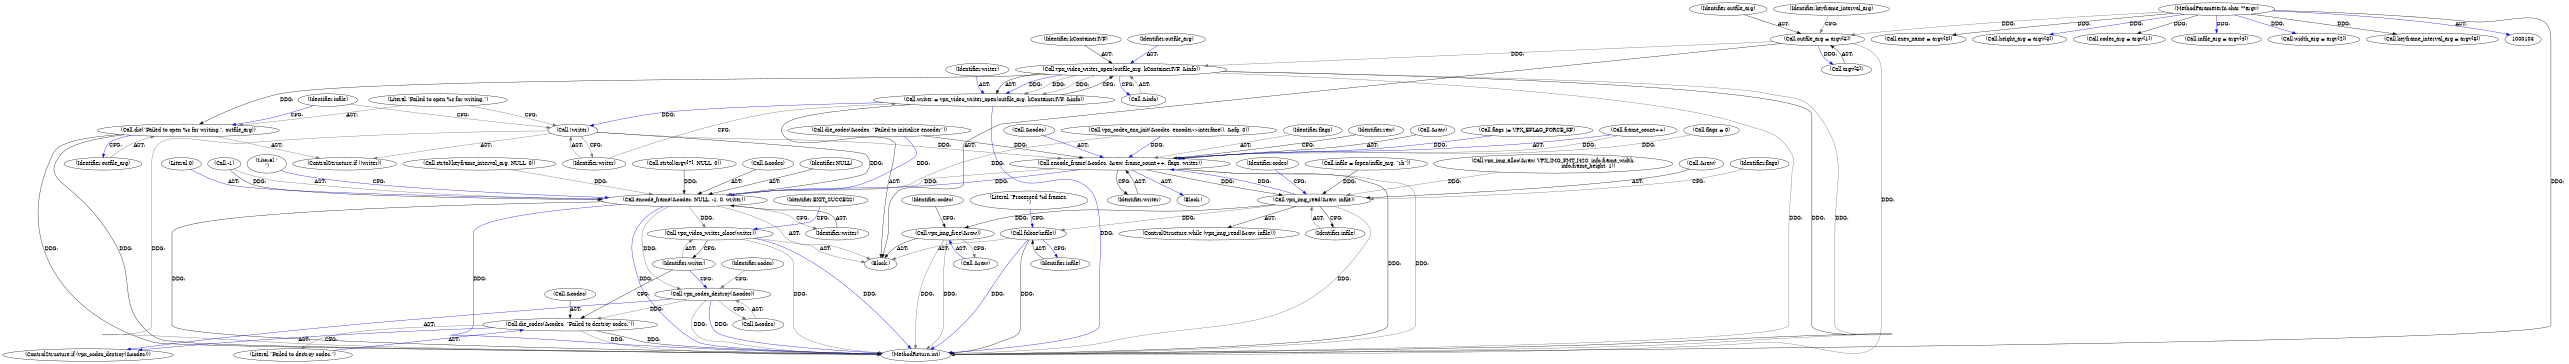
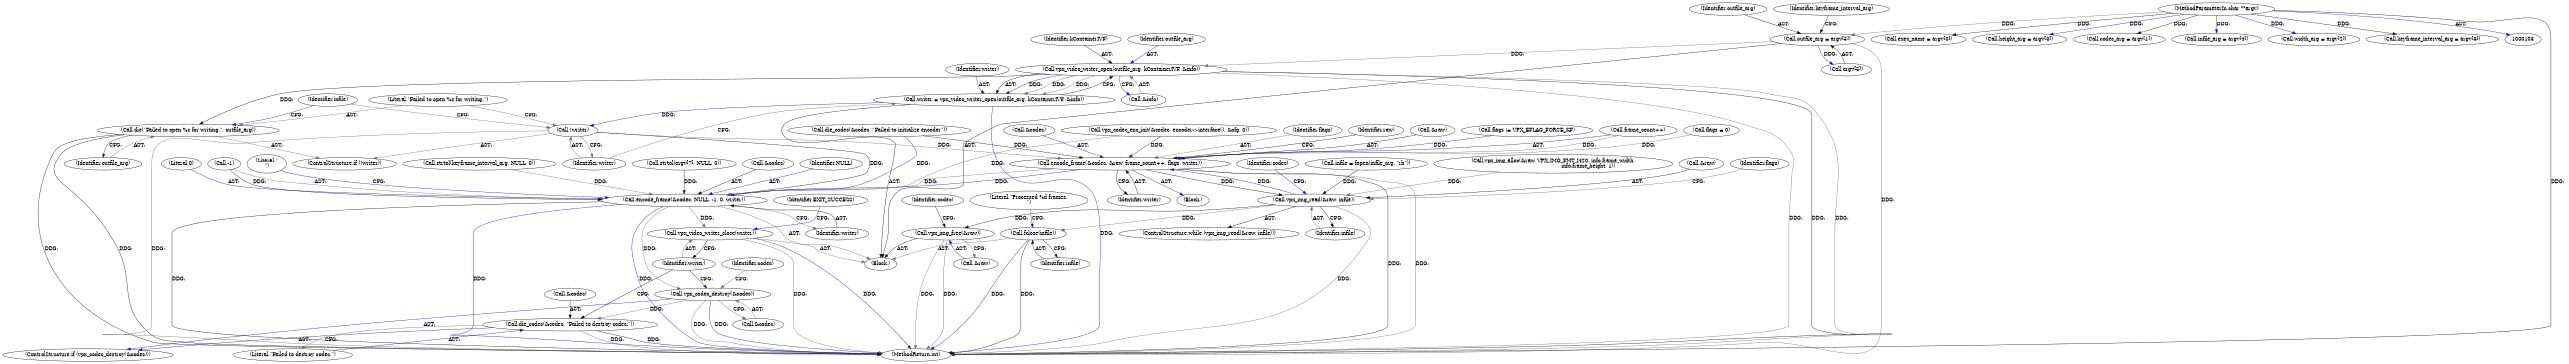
edge "(Identifier,keyframe_interval_arg)" -> "(Call,outfile_arg = argv[5])": color gray40 -> black
edge "(Identifier,NULL)" -> "(Call,encode_frame(&codec, NULL, -1, 0, writer))": color black -> blue
